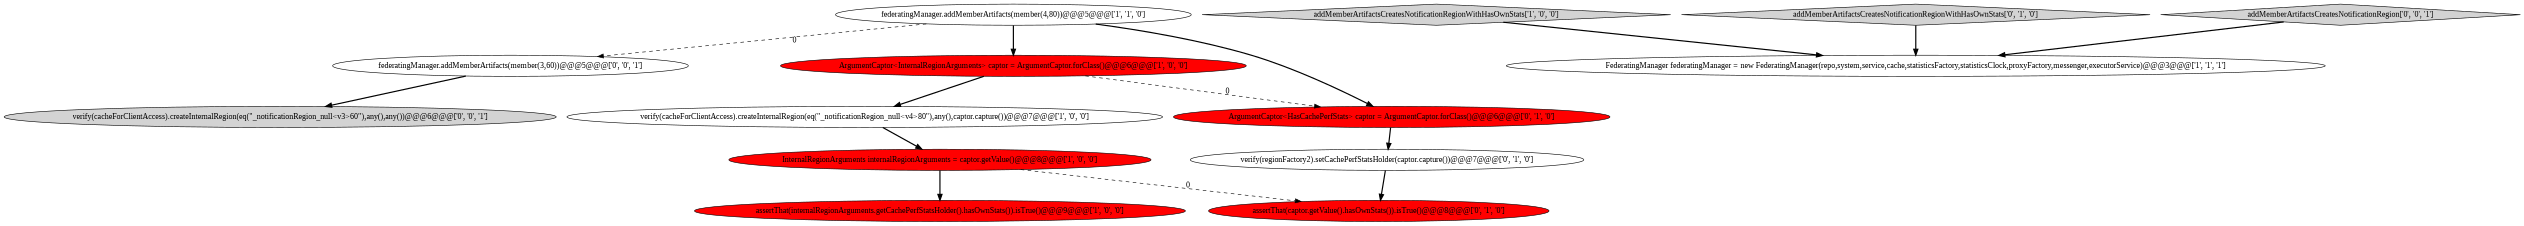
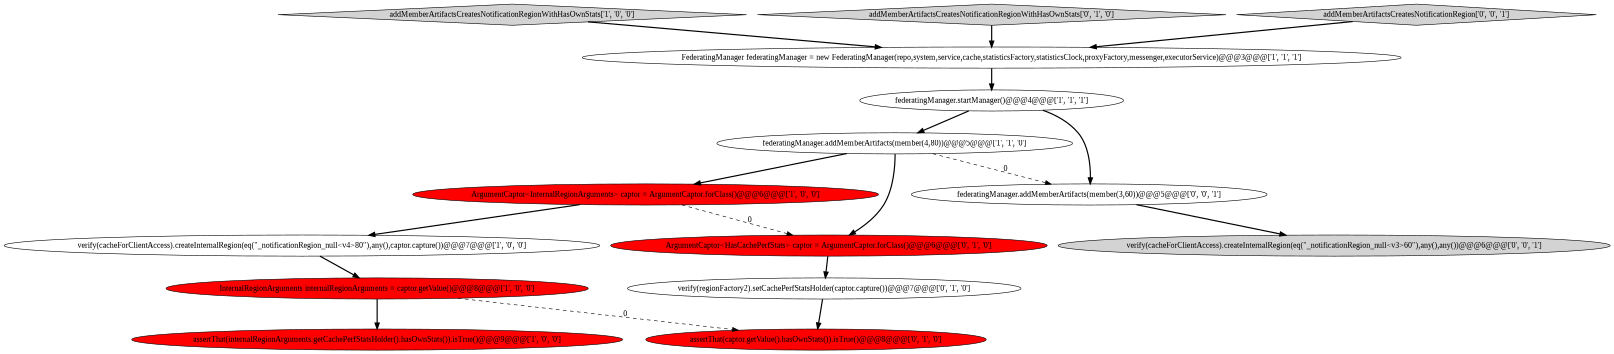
node "federatingManager.startManager()@@@4@@@['1', '1', '1']": added
